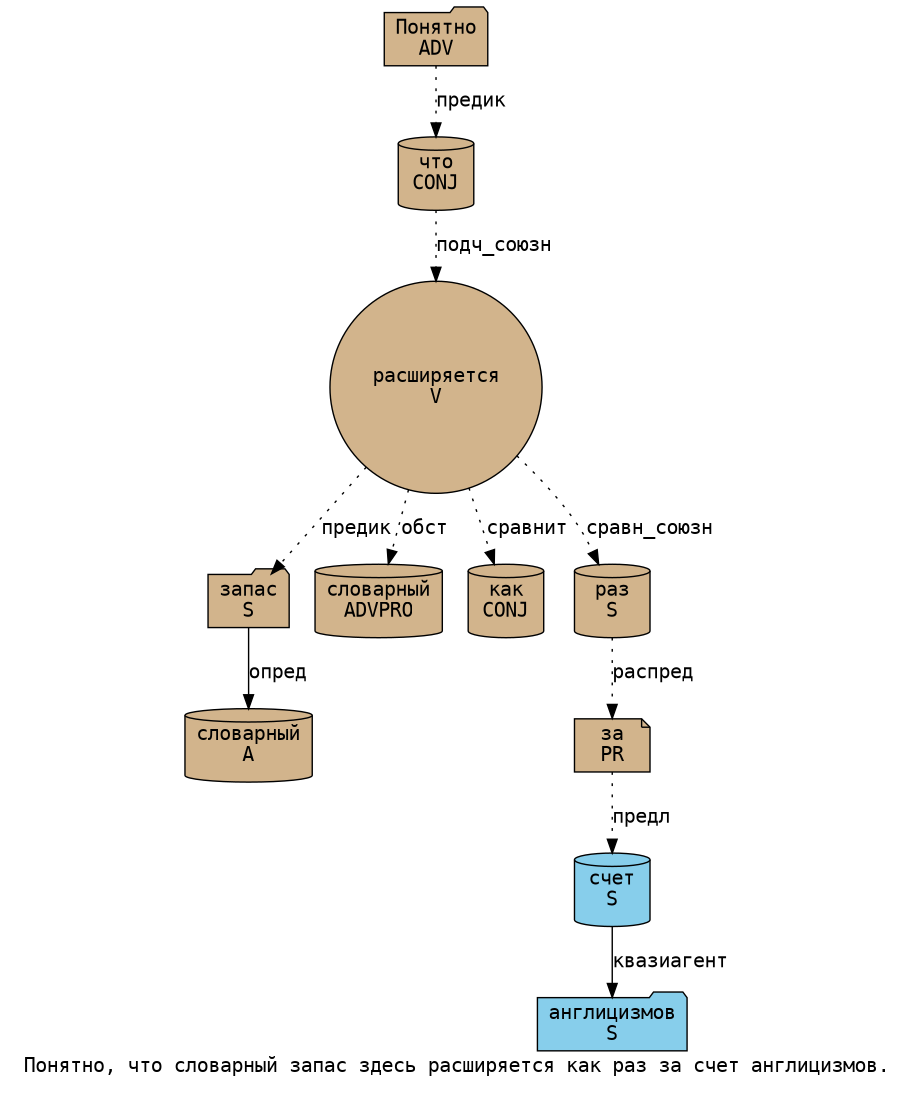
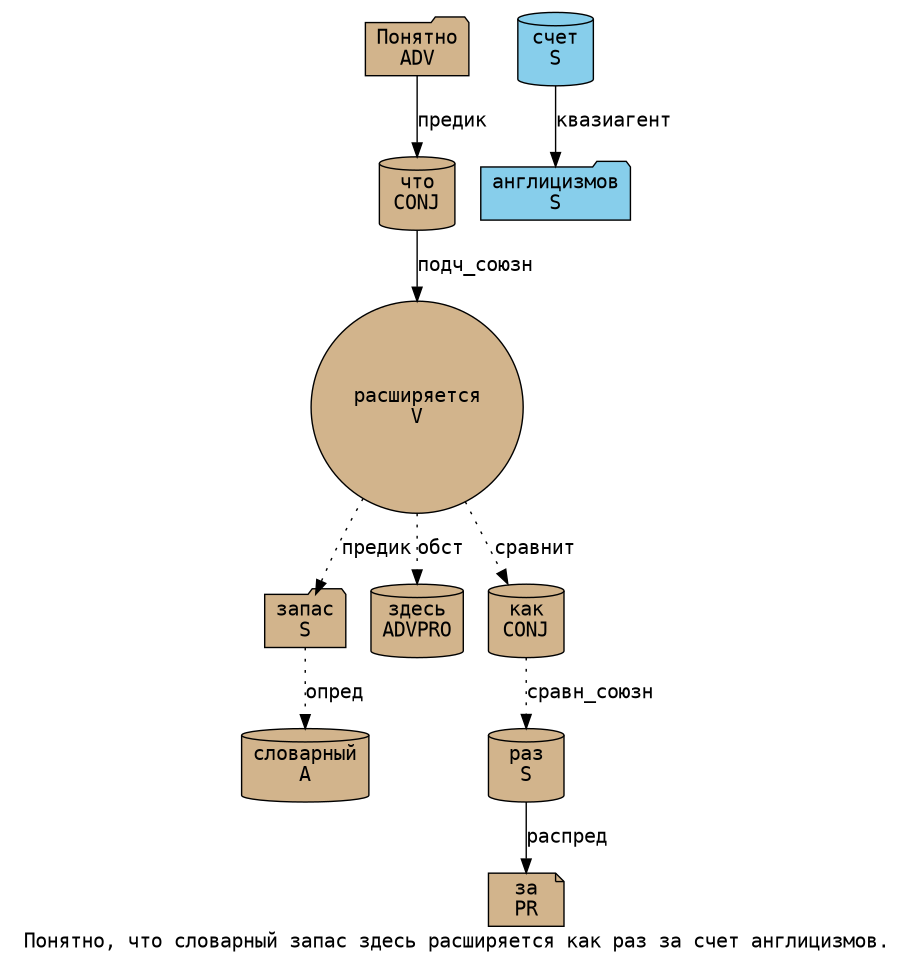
edge "Понятно ADV" -> "что CONJ": style dotted -> solid
edge "что CONJ" -> "расширяется V": style dotted -> solid
edge "расширяется V" -> "раз S": now "как CONJ" -> "раз S"
node "словарный ADVPRO": label "словарный ADVPRO" -> "здесь ADVPRO"
edge "запас S" -> "словарный A": style solid -> dotted
edge "раз S" -> "за PR": style dotted -> solid
edge "за PR" -> "счет S": removed, label "предл"
